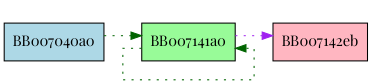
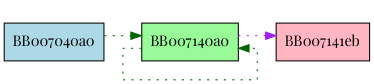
node "BB007141a0": label "BB007141a0" -> "BB007140a0"
node "BB007142eb": label "BB007142eb" -> "BB007141eb"
